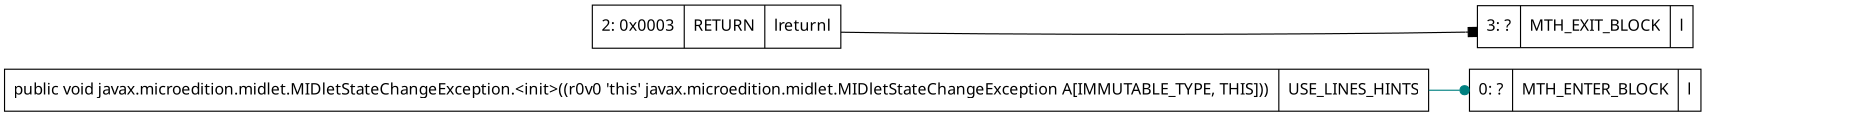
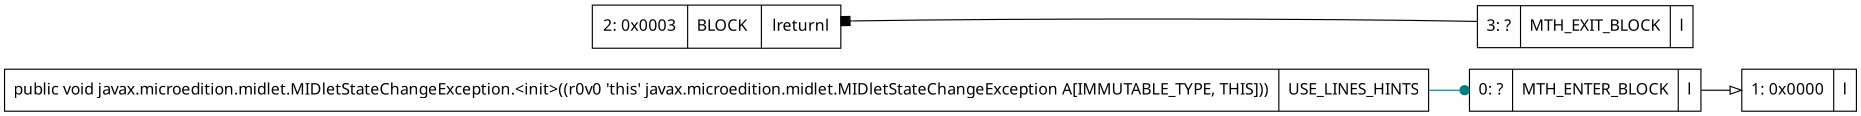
node "2: 0x0003": text "RETURN" -> "BLOCK"
edge "2: 0x0003" -> "3: ?": reversed
node "1: 0x0000": added
